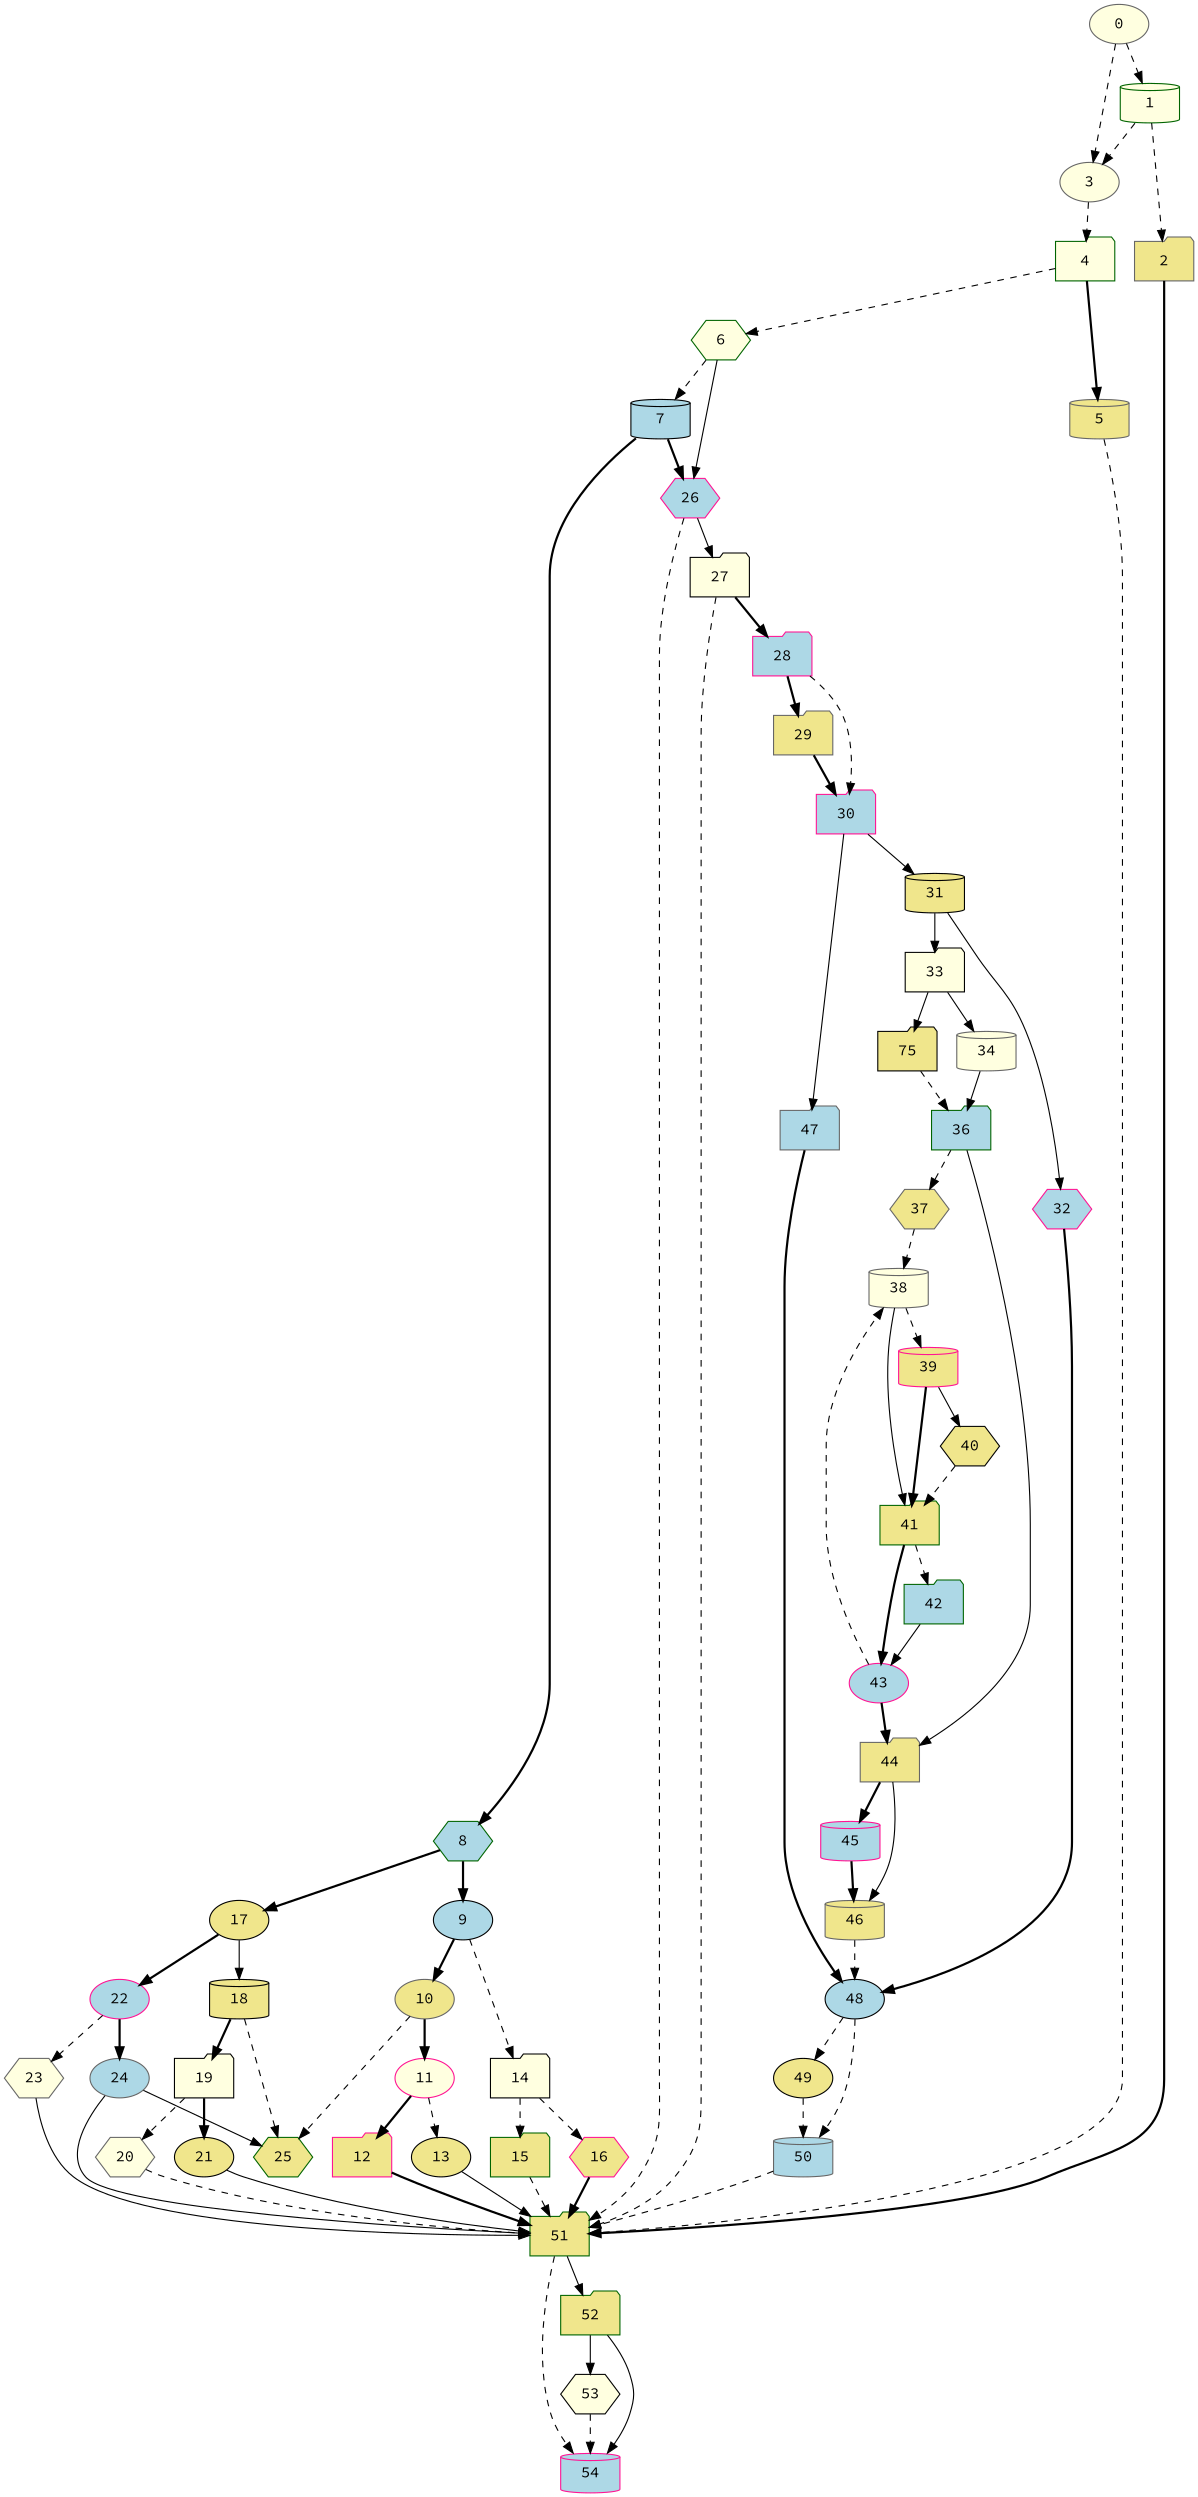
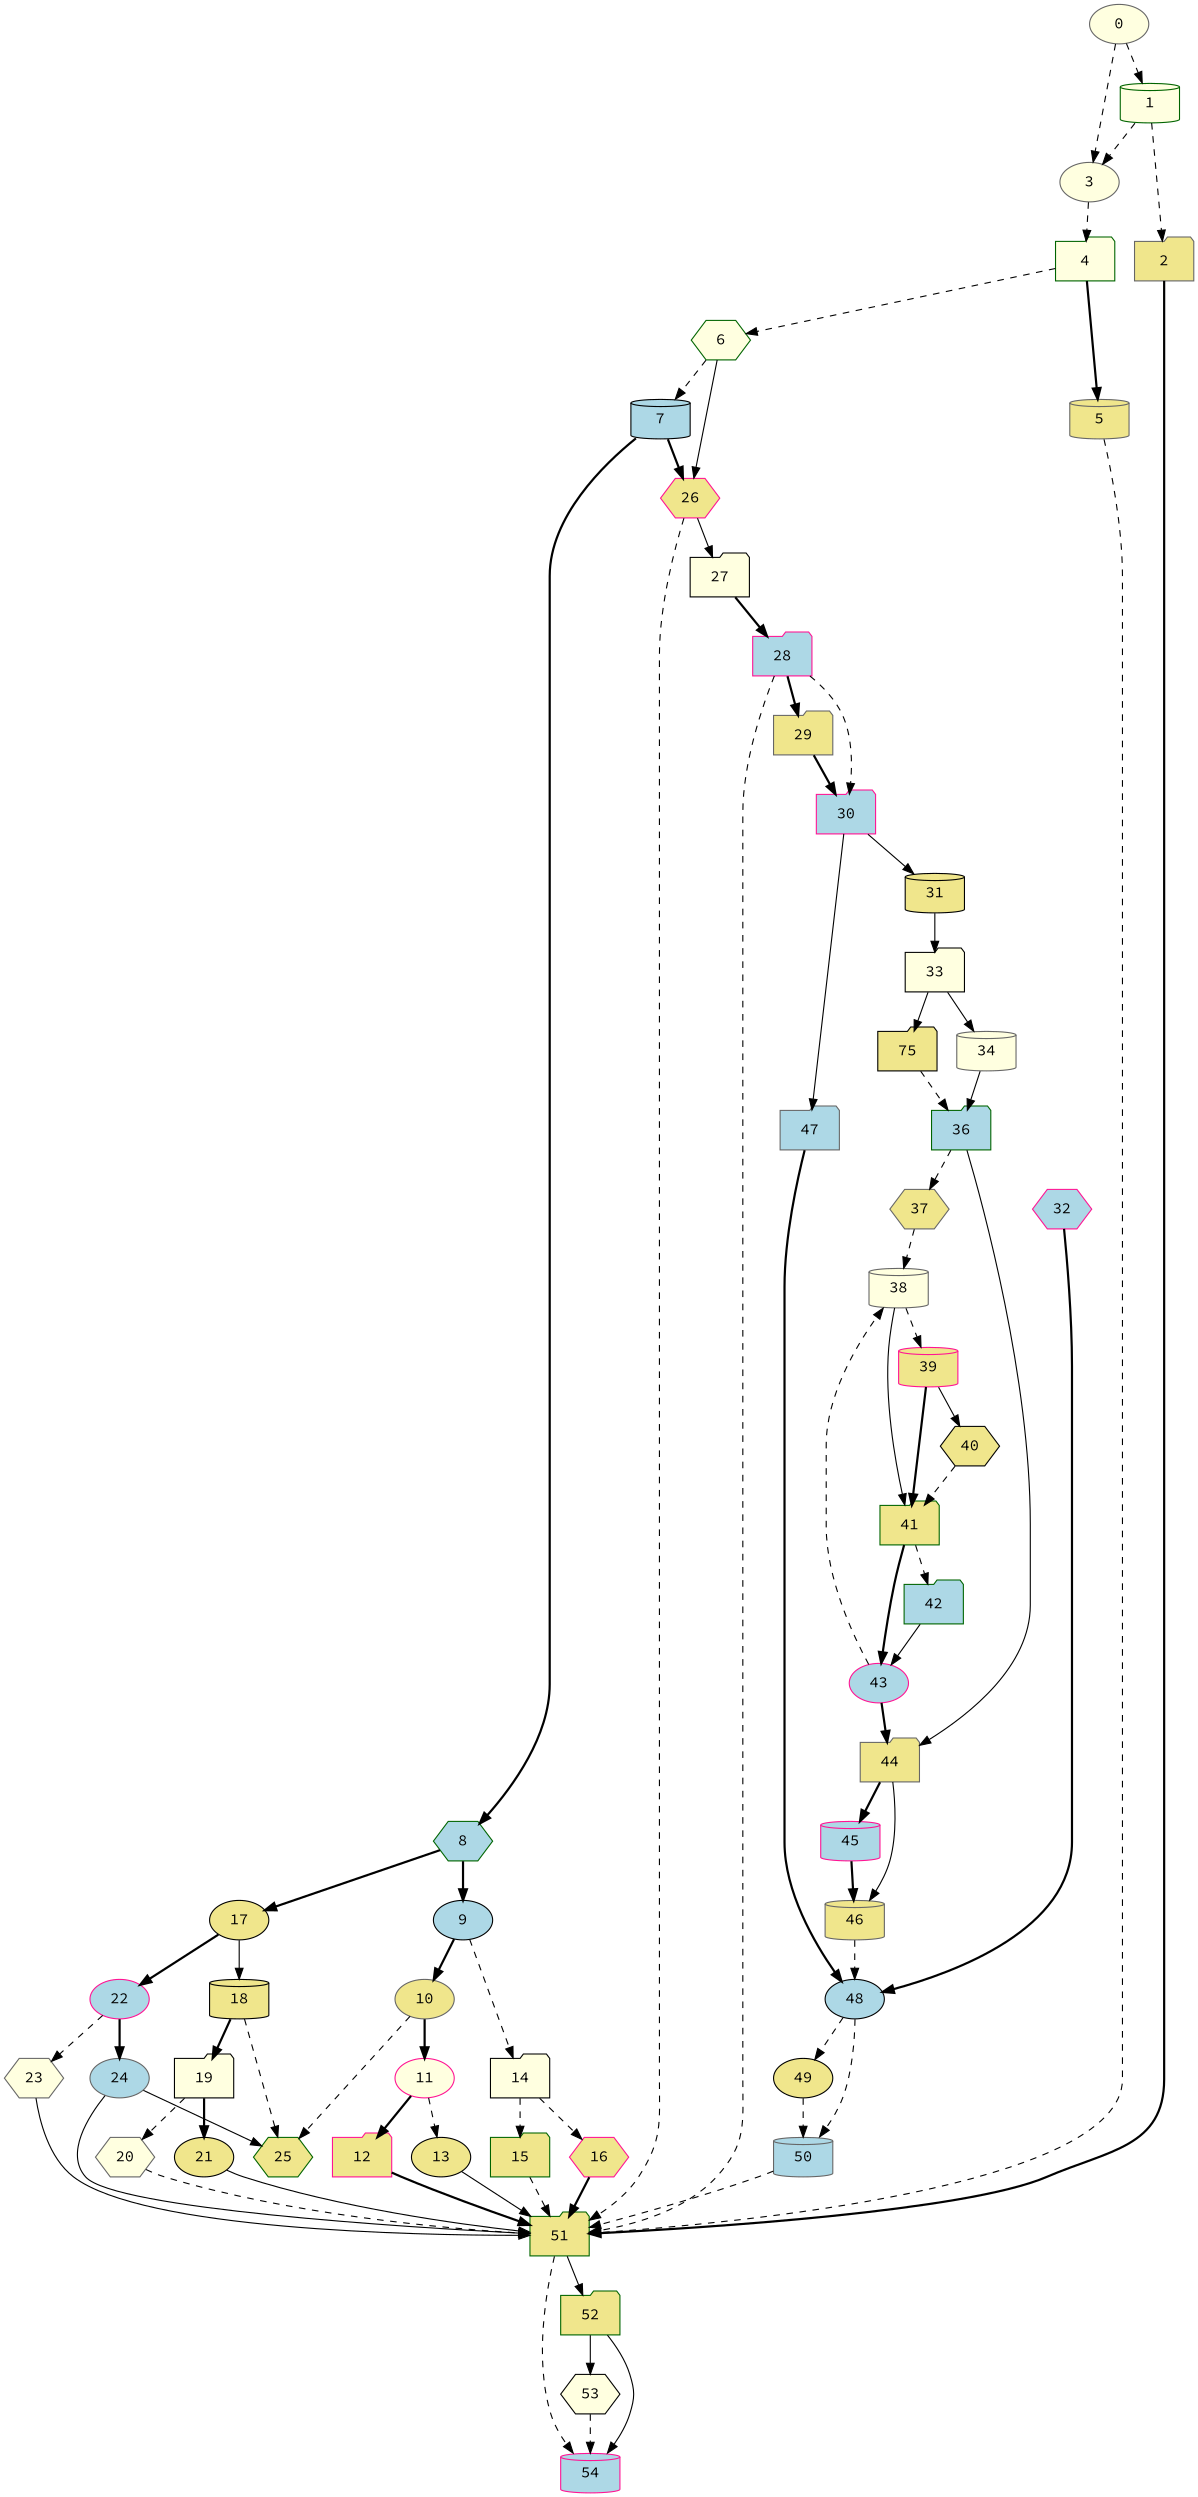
node "26": fillcolor lightblue -> khaki
edge "31" -> "32": removed
edge "27" -> "51": now "28" -> "51"
